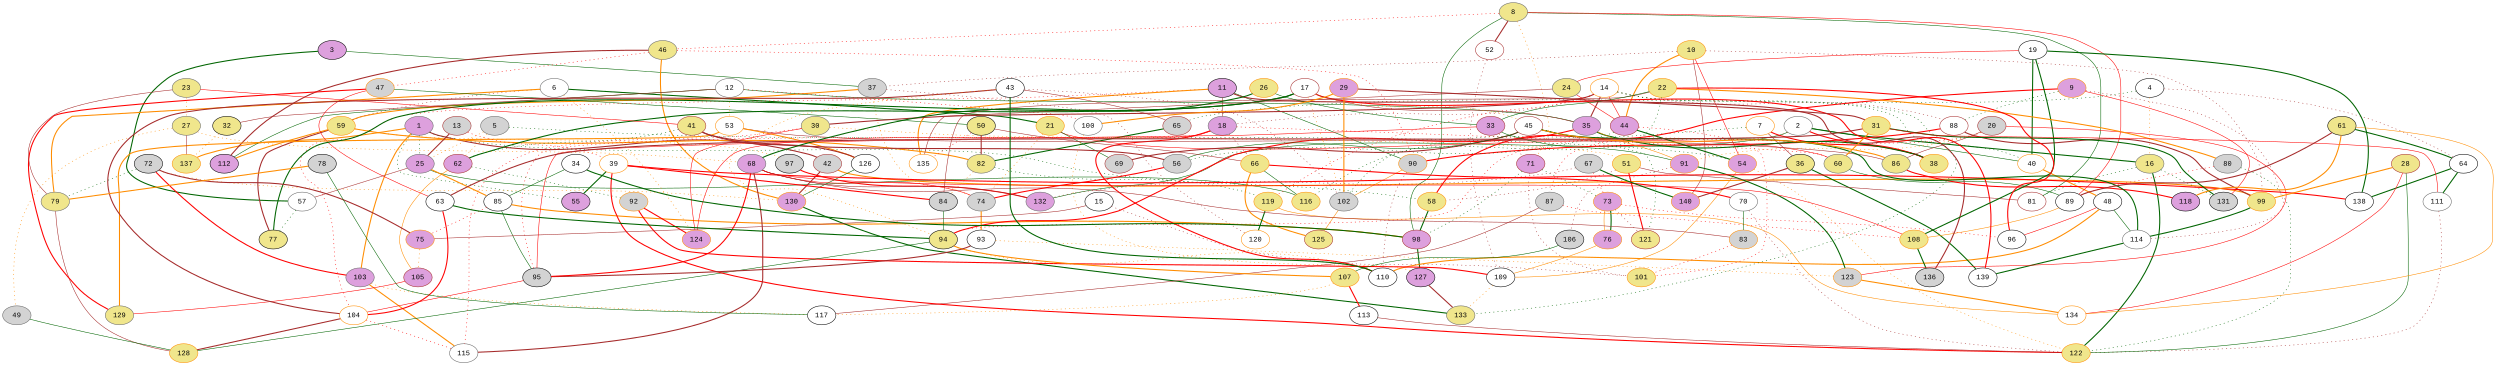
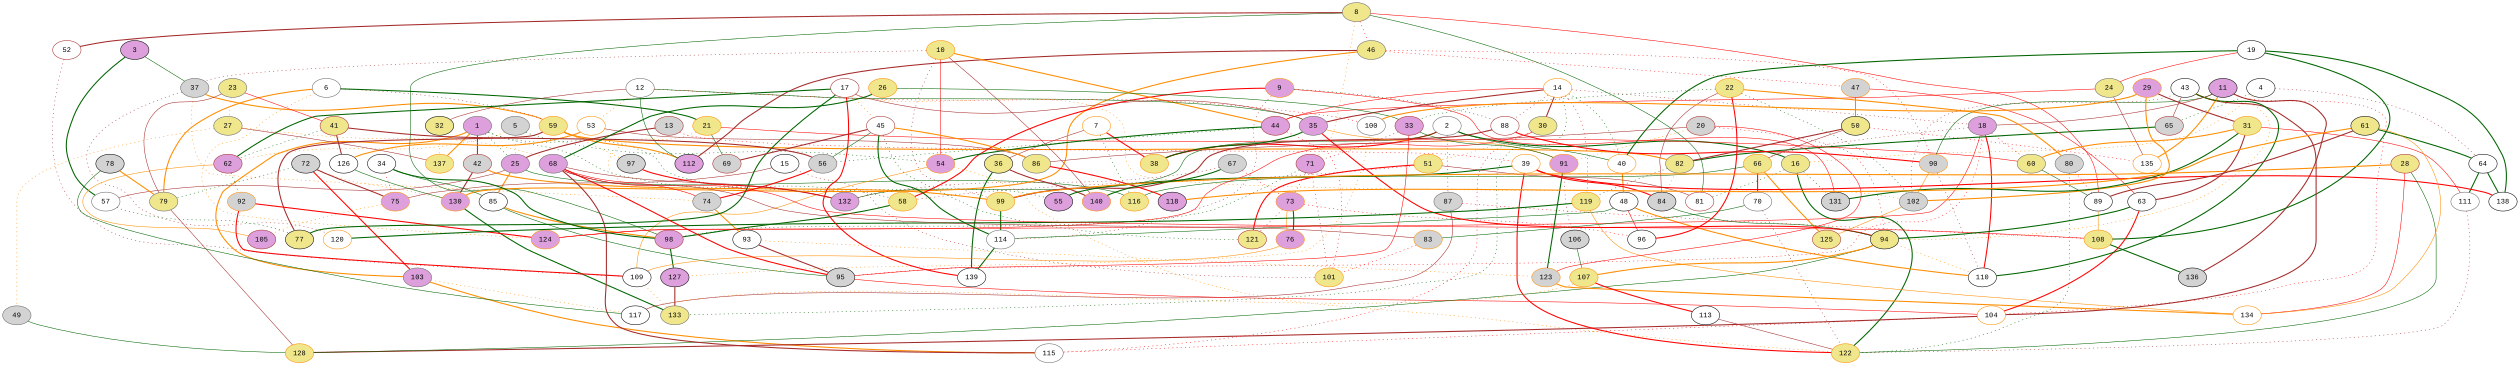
edge "22" -- "33": style solid -> dotted
edge "85" -- "75": now "34" -- "75"
node "129": removed
